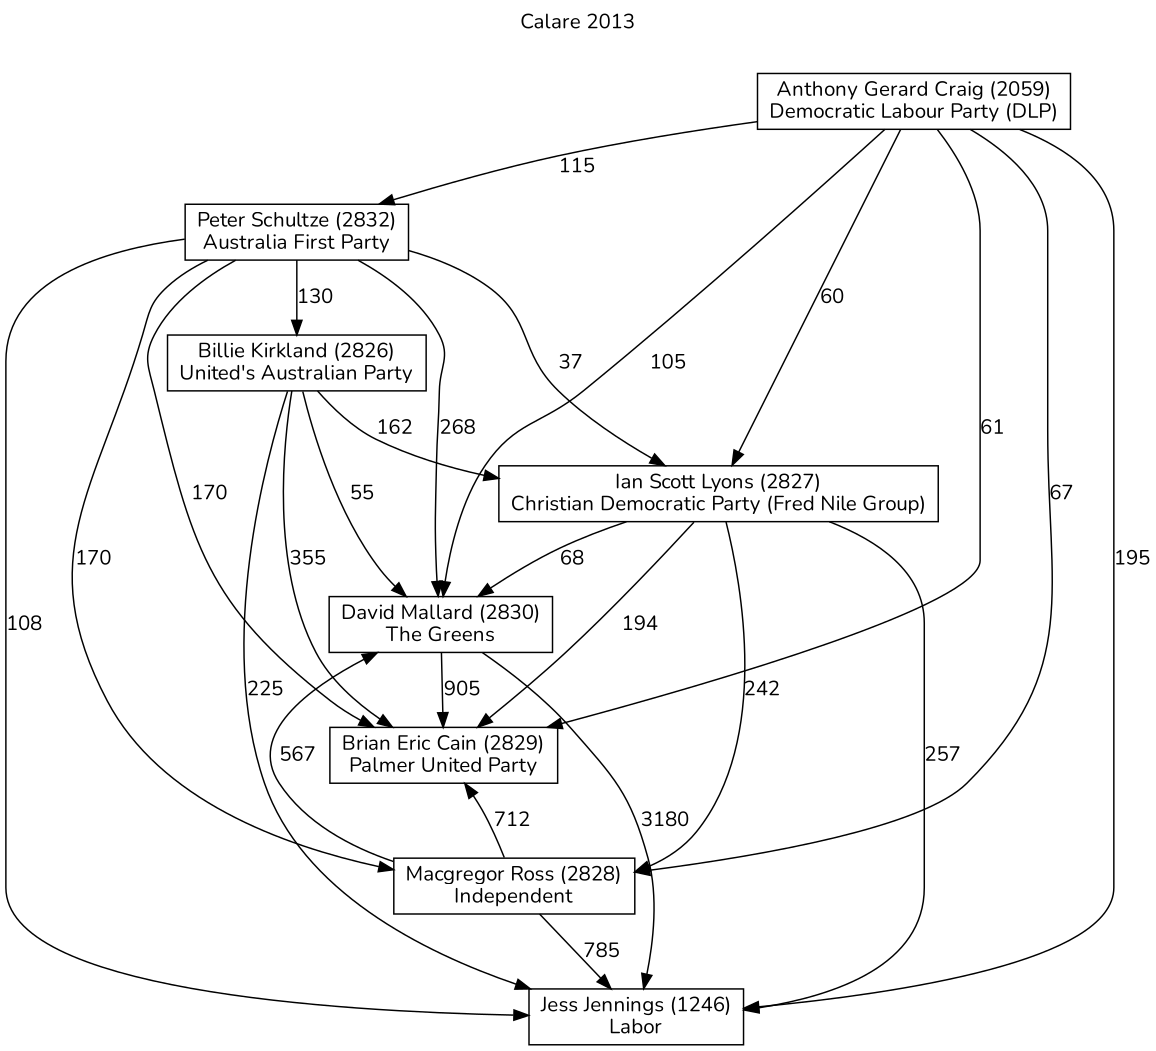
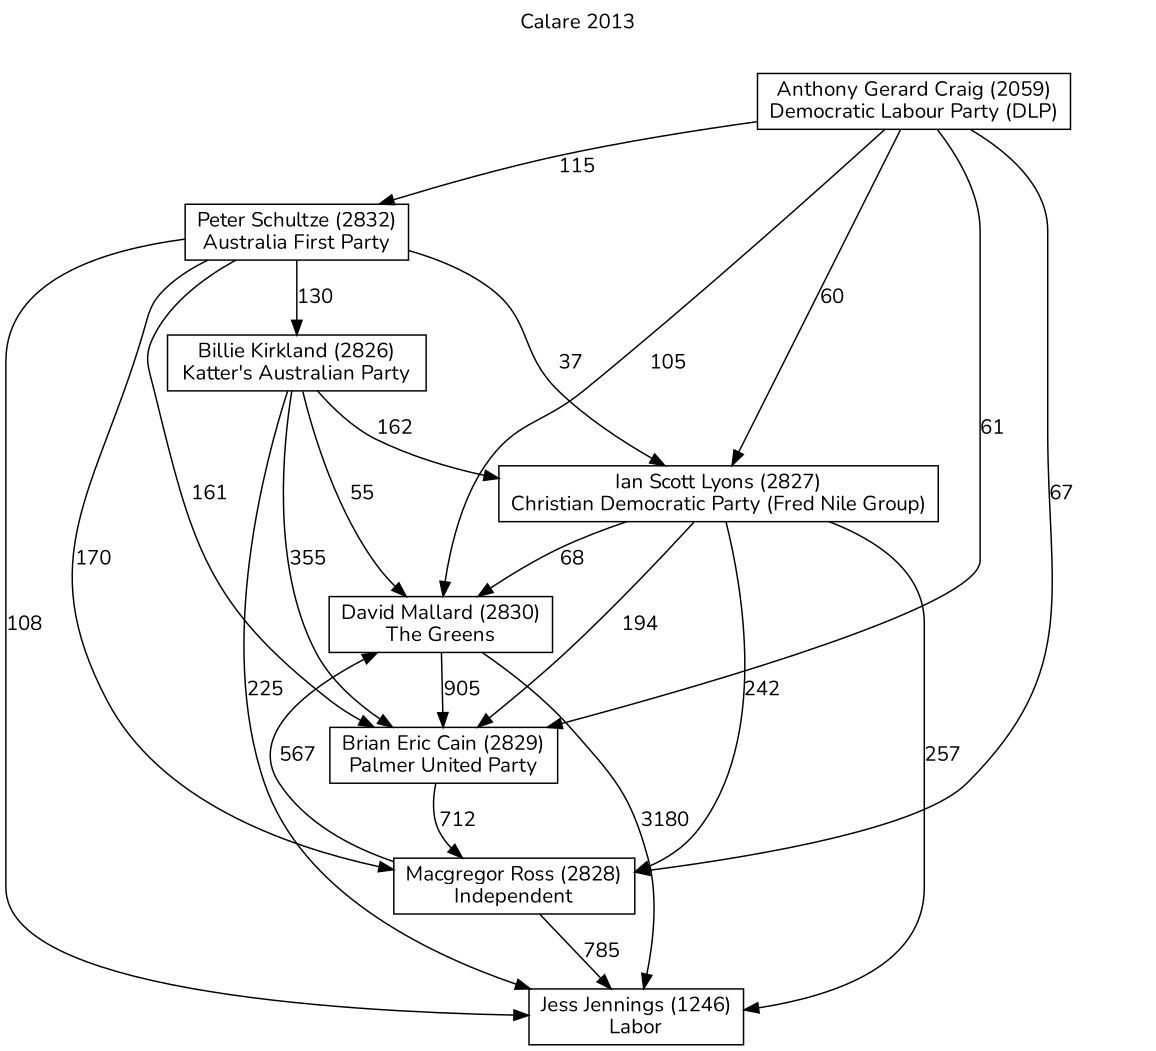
node "Billie Kirkland (2826) United's Australian Party": label "Billie Kirkland (2826) United's Australian Party" -> "Billie Kirkland (2826) Katter's Australian Party"
edge "Peter Schultze (2832) Australia First Party" -> "David Mallard (2830) The Greens": removed, label "268"
edge "Peter Schultze (2832) Australia First Party" -> "Brian Eric Cain (2829) Palmer United Party": label "170" -> "161"
edge "Anthony Gerard Craig (2059) Democratic Labour Party (DLP)" -> "Jess Jennings (1246) Labor": removed, label "195"
edge "Macgregor Ross (2828) Independent" -> "Brian Eric Cain (2829) Palmer United Party": reversed
